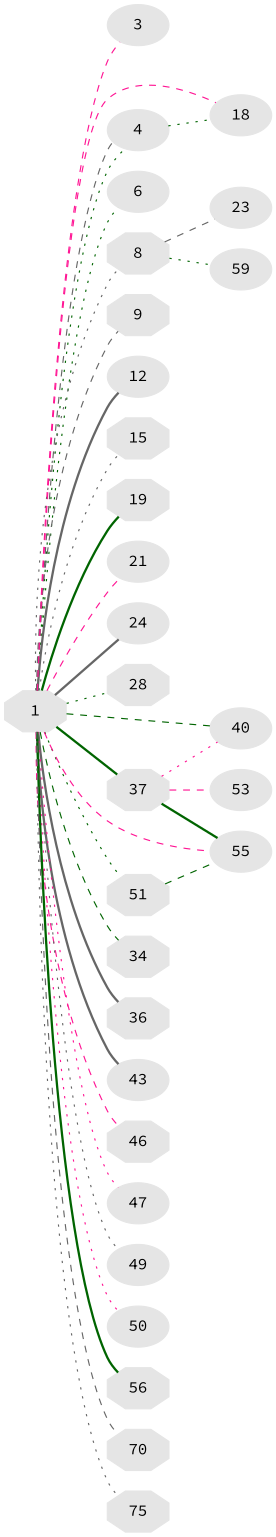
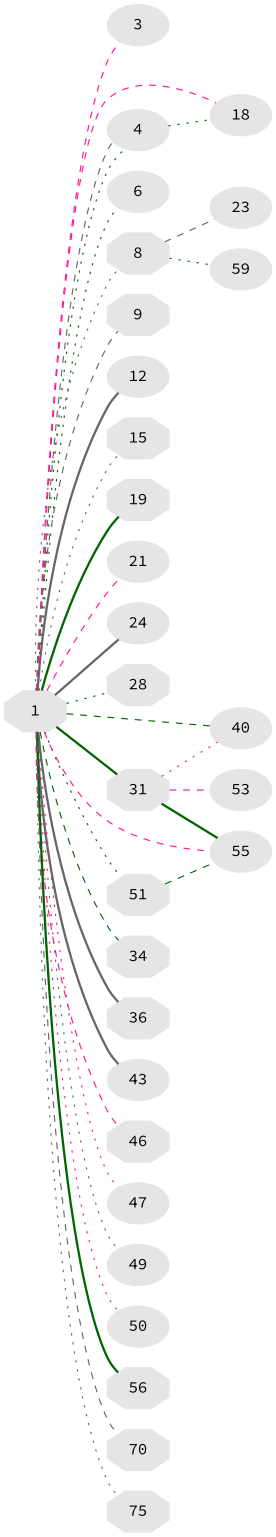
node "37": label "37" -> "31"
